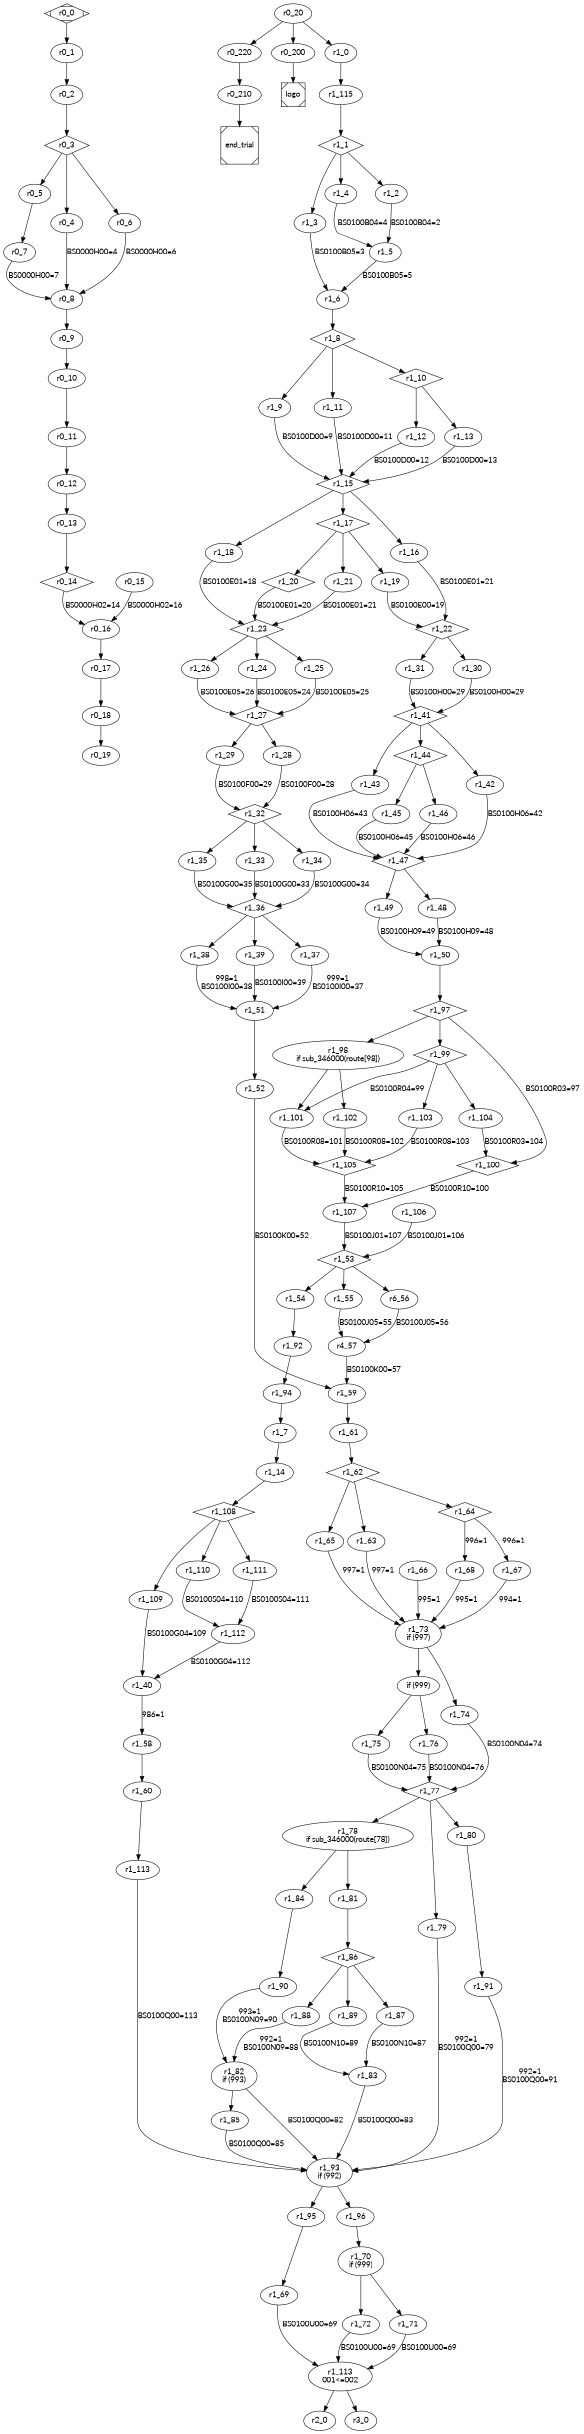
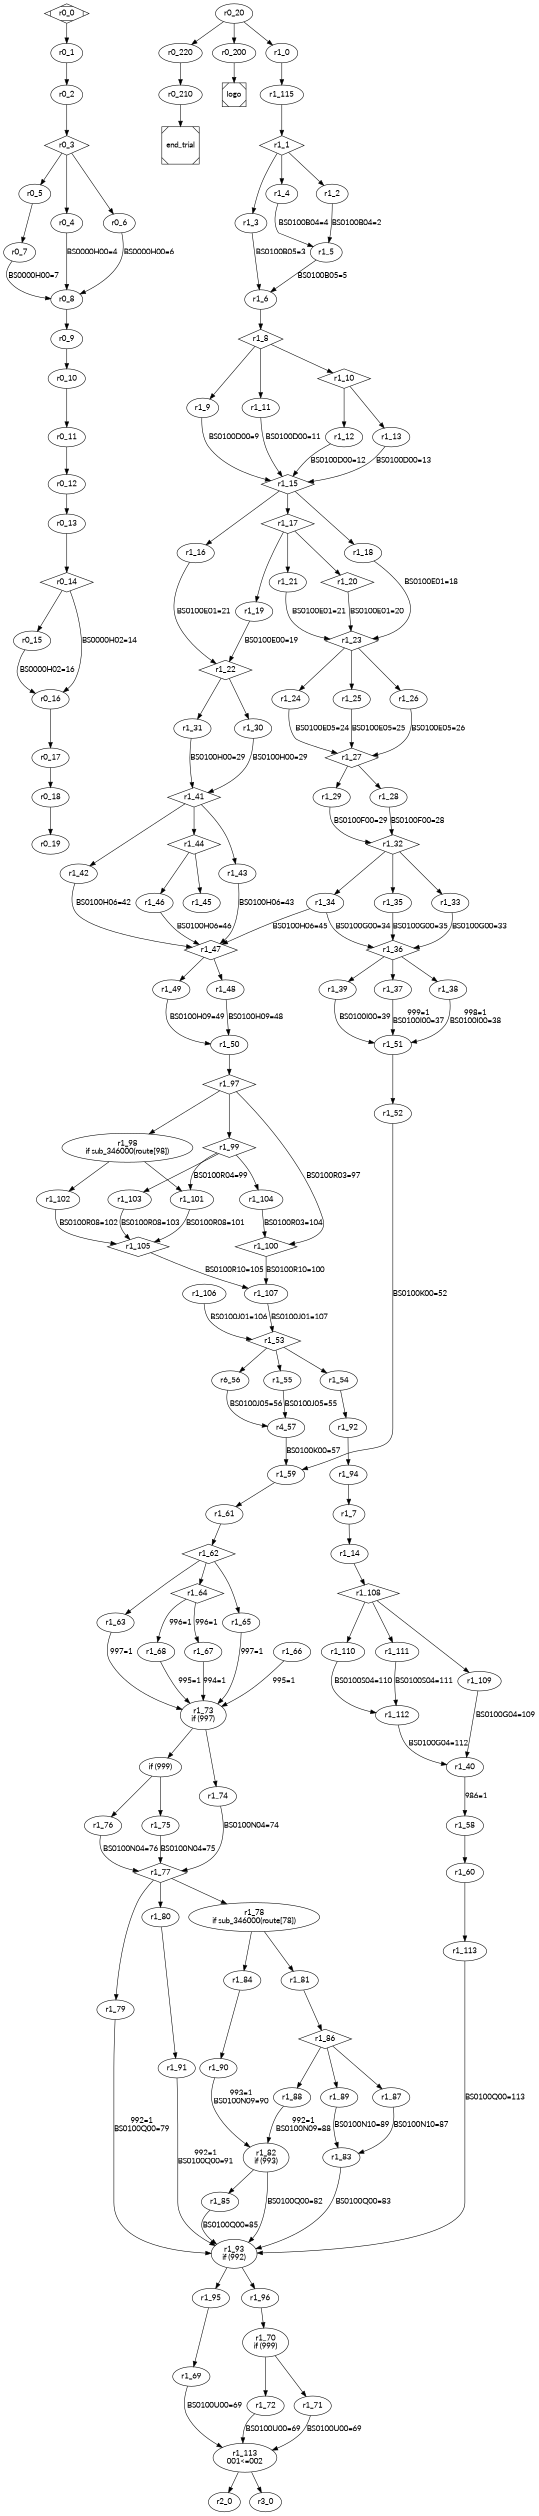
edge "r0_14" -> "r0_15": added
edge "r1_45" -> "r1_47": now "r1_34" -> "r1_47"
